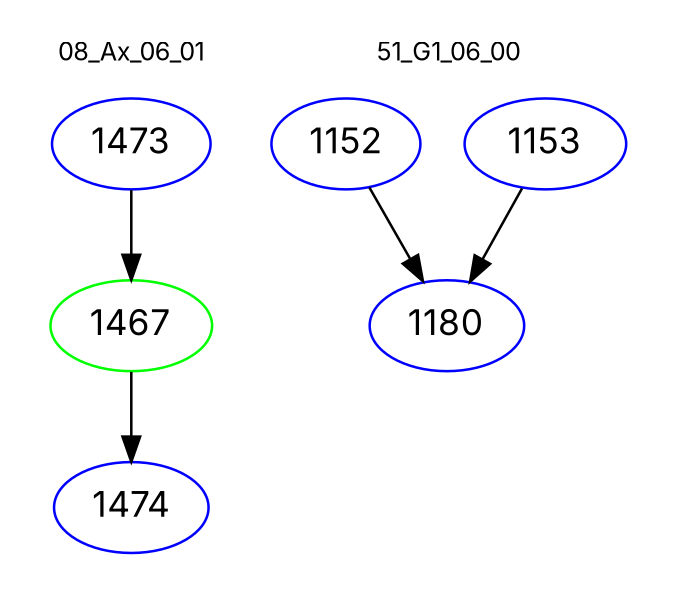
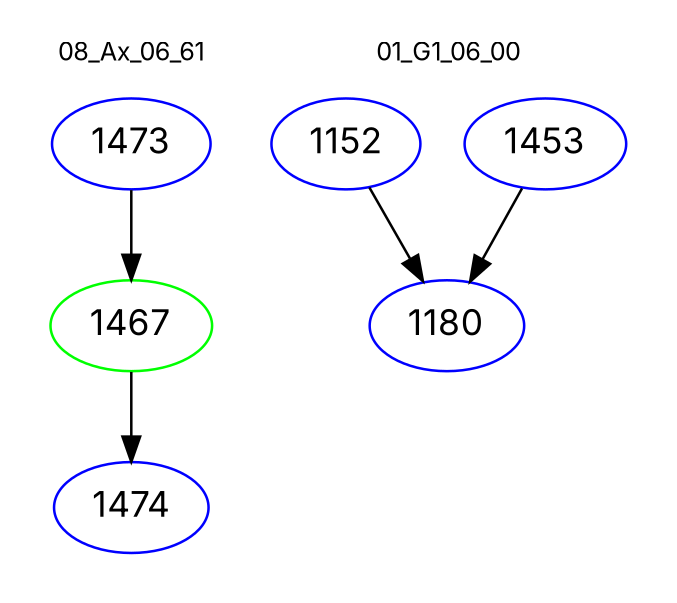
cluster "08_Ax_06_01": label "08_Ax_06_01" -> "08_Ax_06_61"
cluster "51_G1_06_00": label "51_G1_06_00" -> "01_G1_06_00"
node "1153": label "1153" -> "1453"
